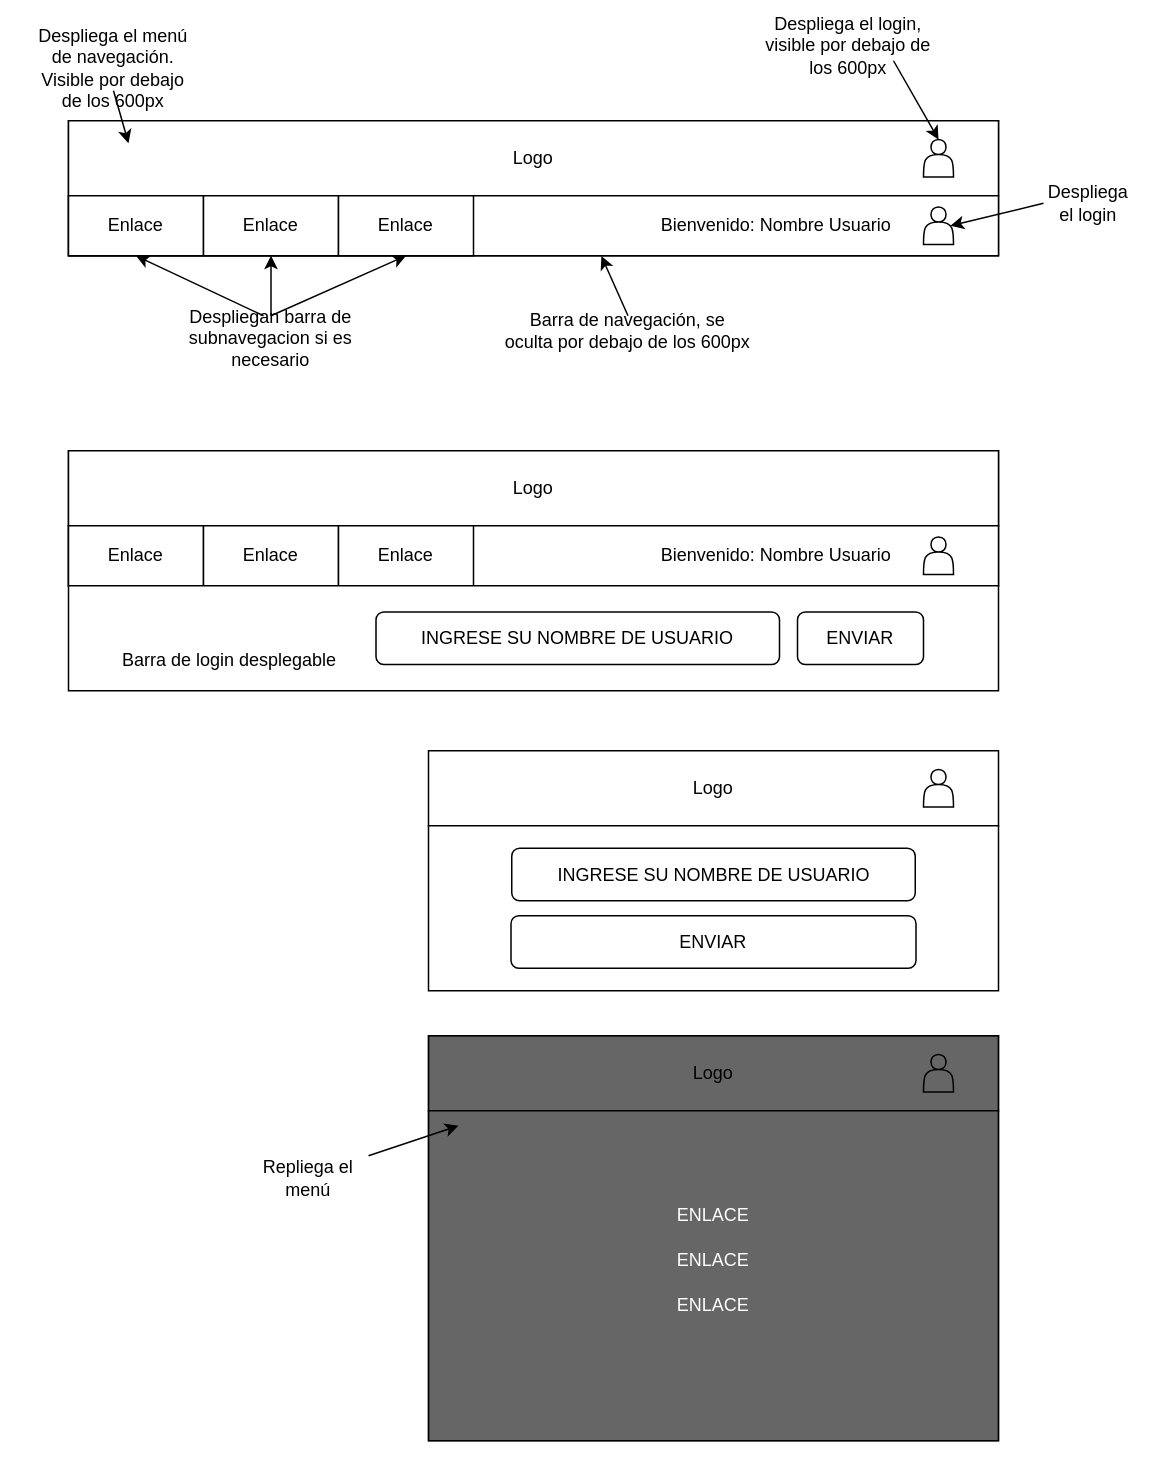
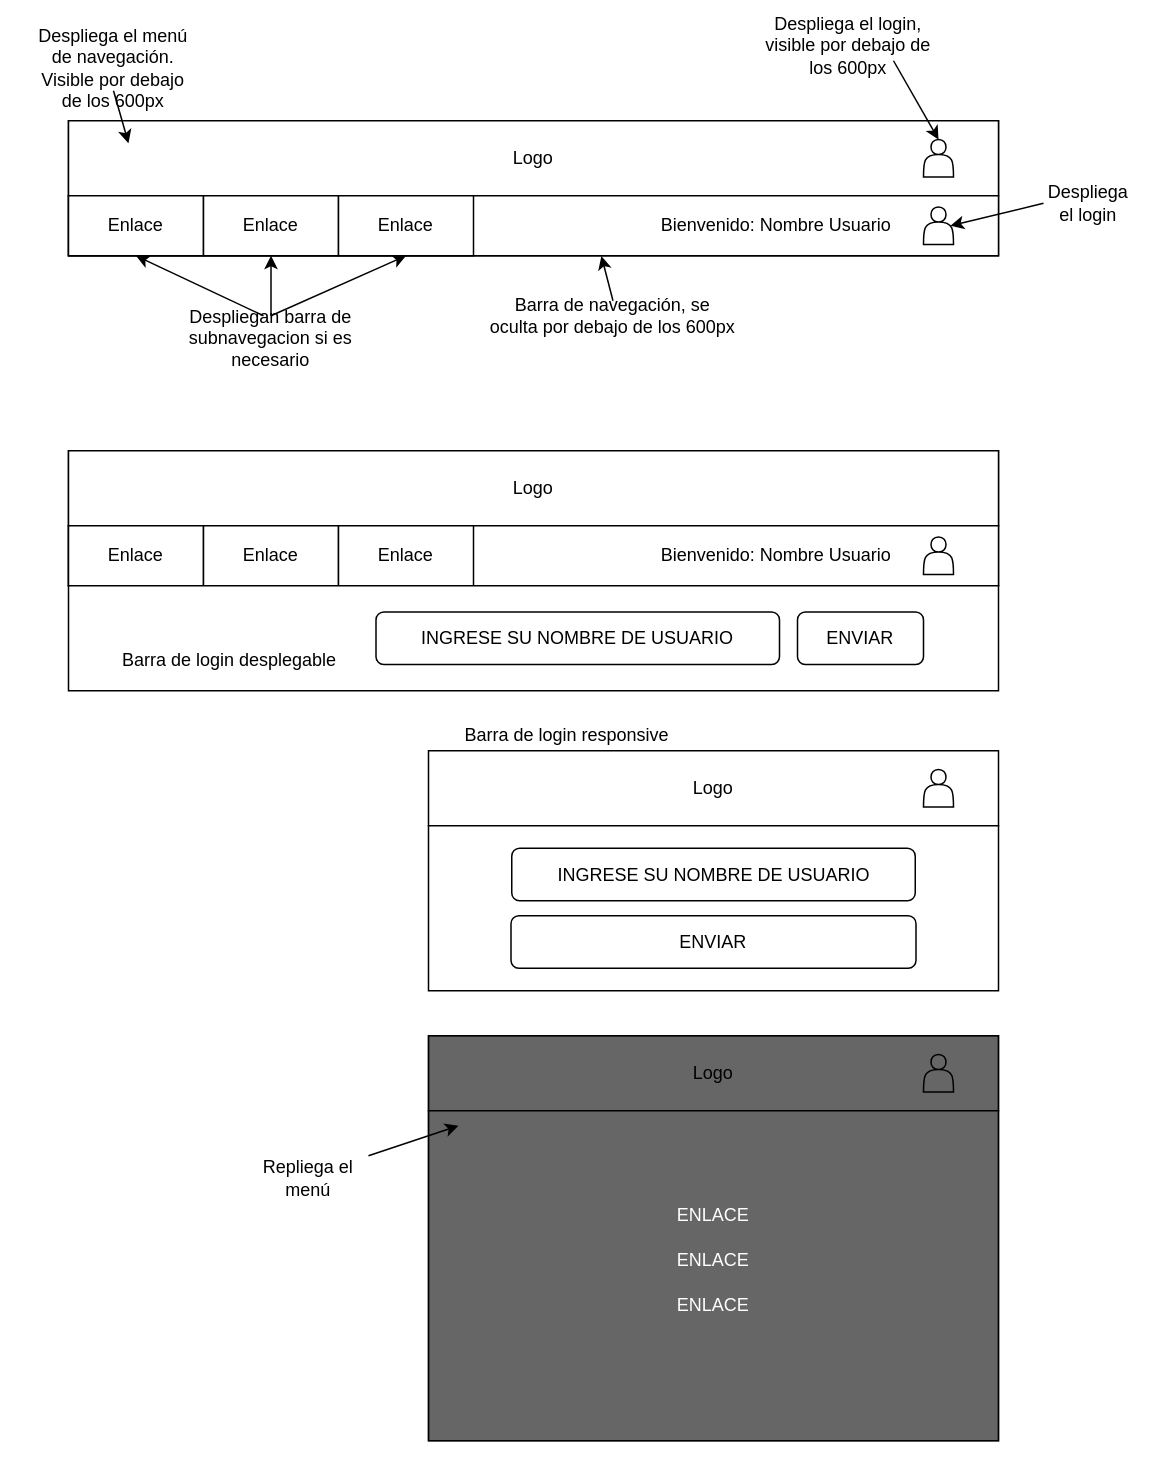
node "Barra de navegación, se oculta por debajo de los 600px": moved (628, 331) -> (613, 316)
node "Barra de login responsive": added
